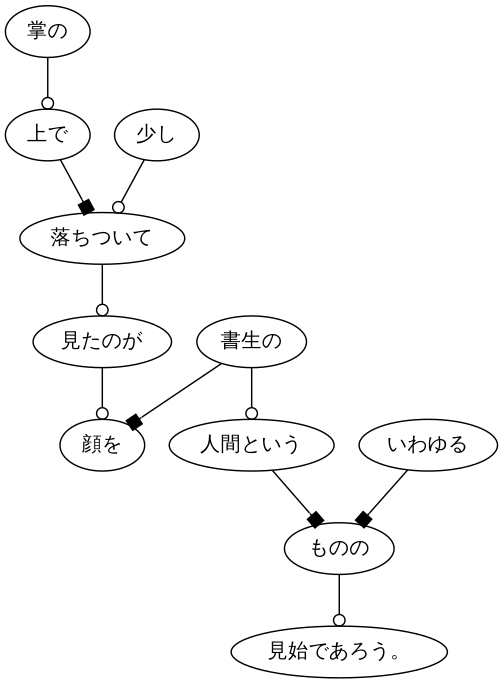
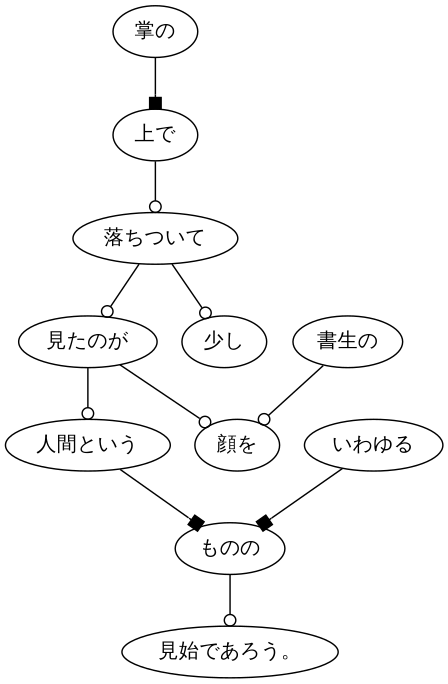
edge "掌の" -> "上で": arrowhead odot -> box
edge "上で" -> "落ちついて": arrowhead box -> odot
edge "少し" -> "落ちついて": reversed
edge "書生の" -> "人間という": now "見たのが" -> "人間という"
edge "書生の" -> "顔を": arrowhead box -> odot
